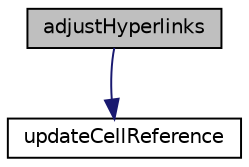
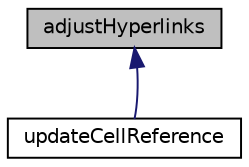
edge "adjustHyperlinks" -> "updateCellReference": reversed
